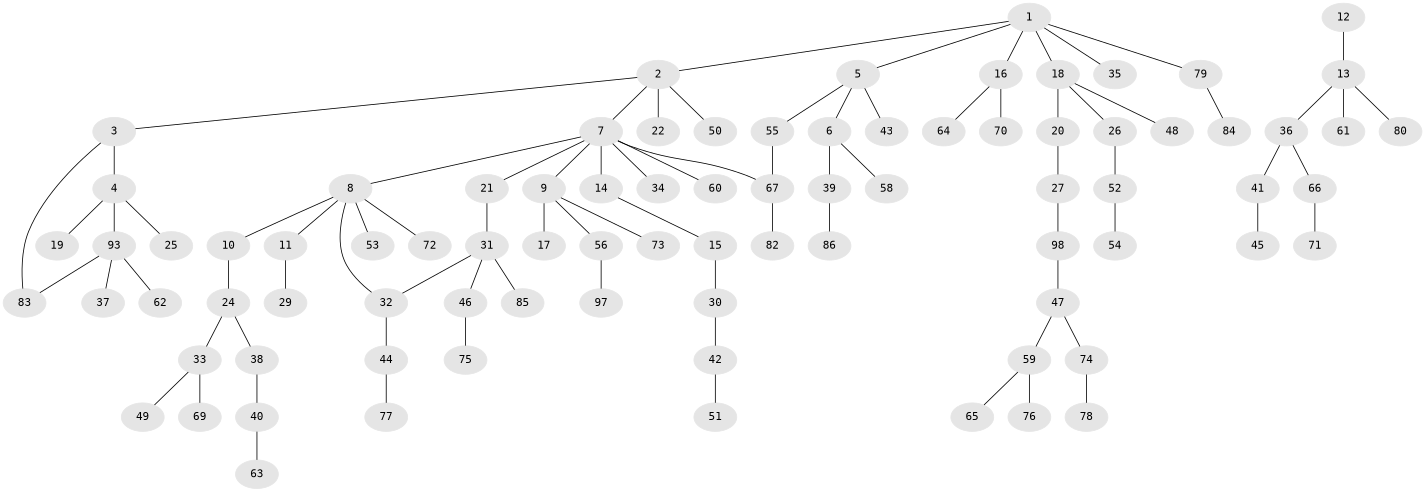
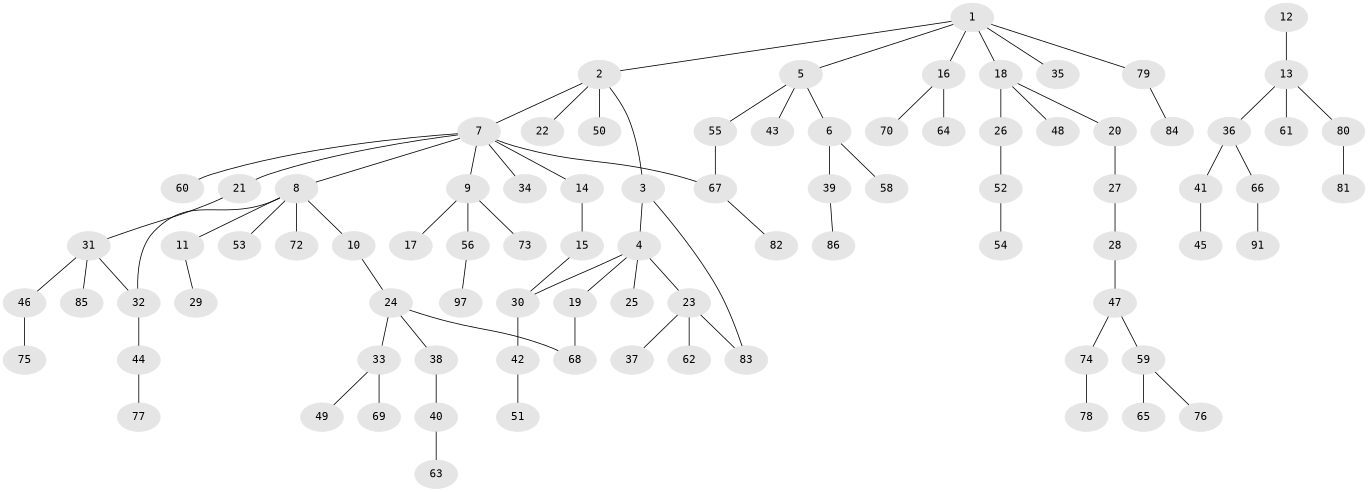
node "81": added
node "93": label "93" -> "23"
node "98": label "98" -> "28"
node "71": label "71" -> "91"
edge "4" -- "30": added
node "68": added
